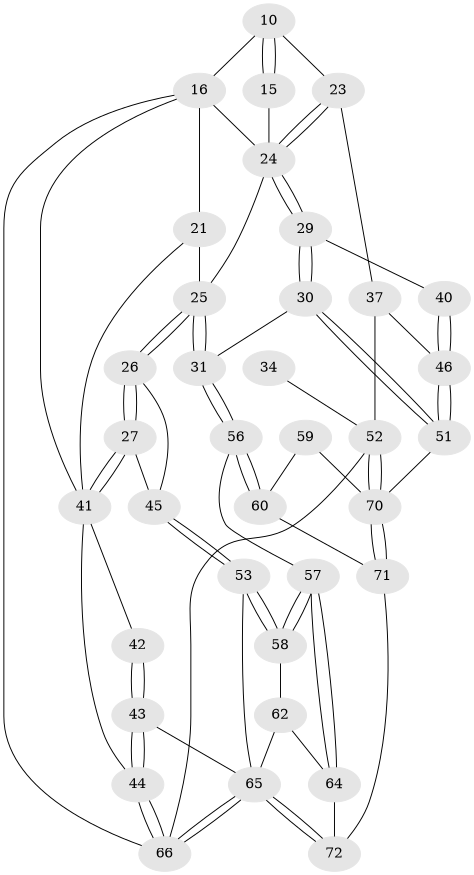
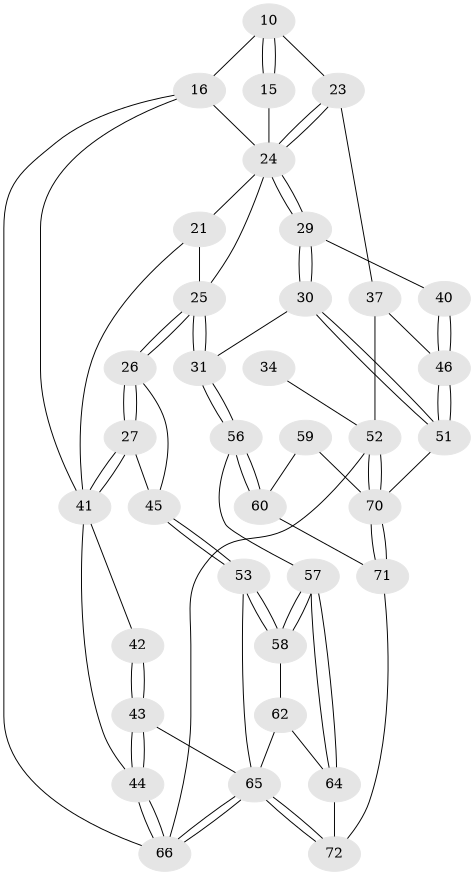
edge "16" -- "21": now "24" -- "21"
